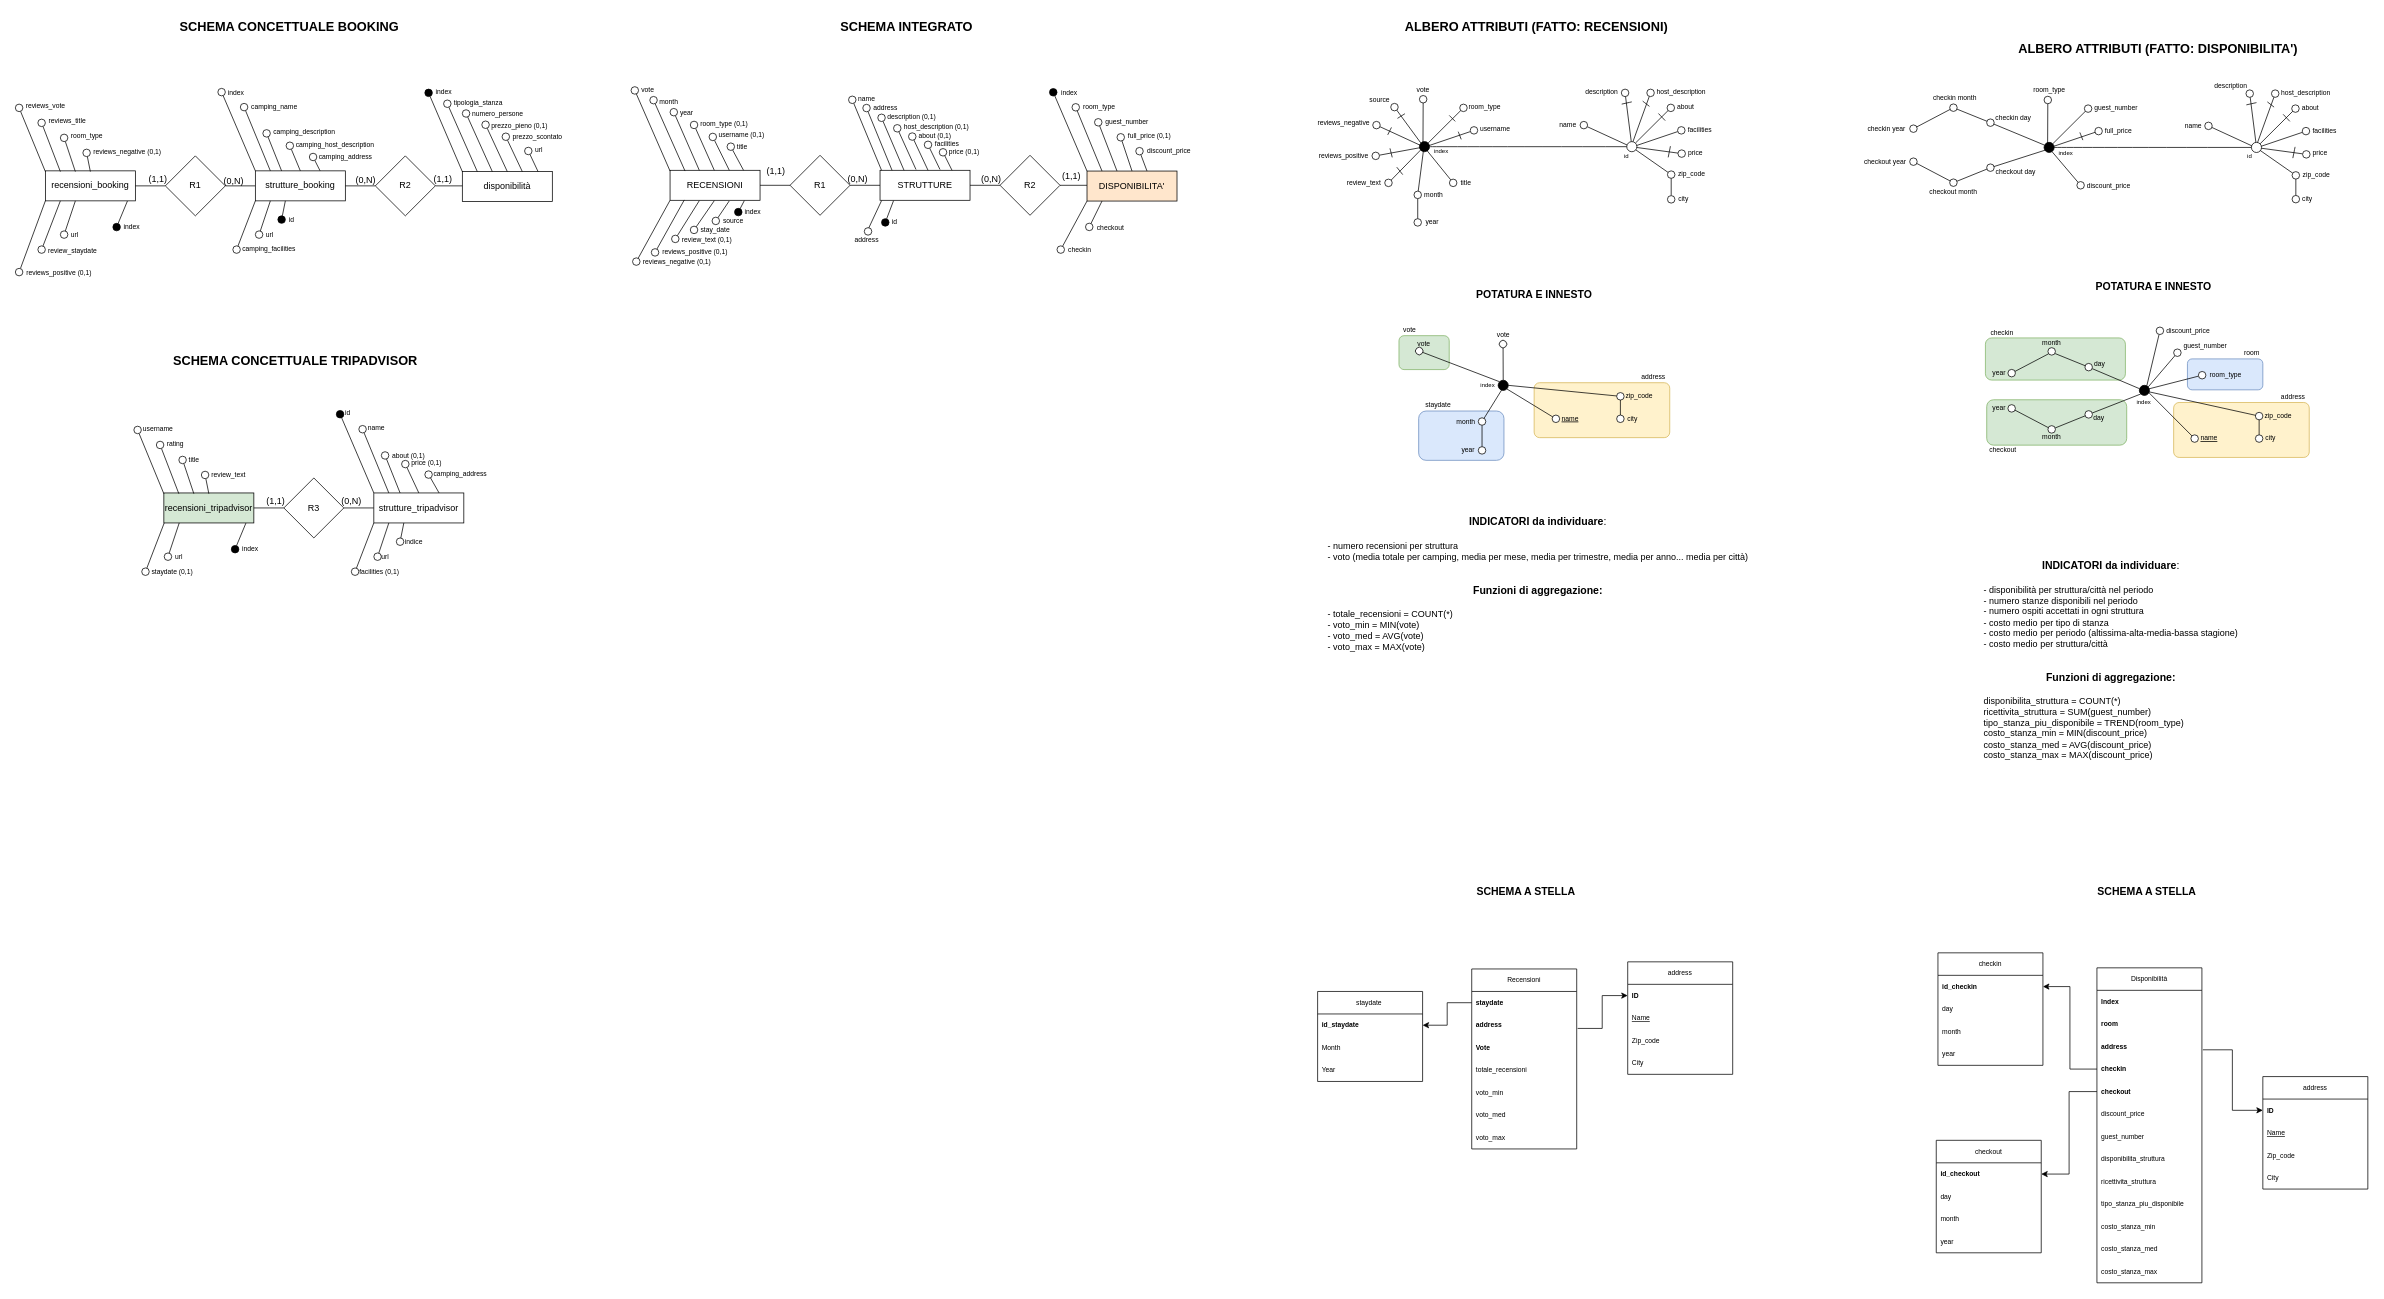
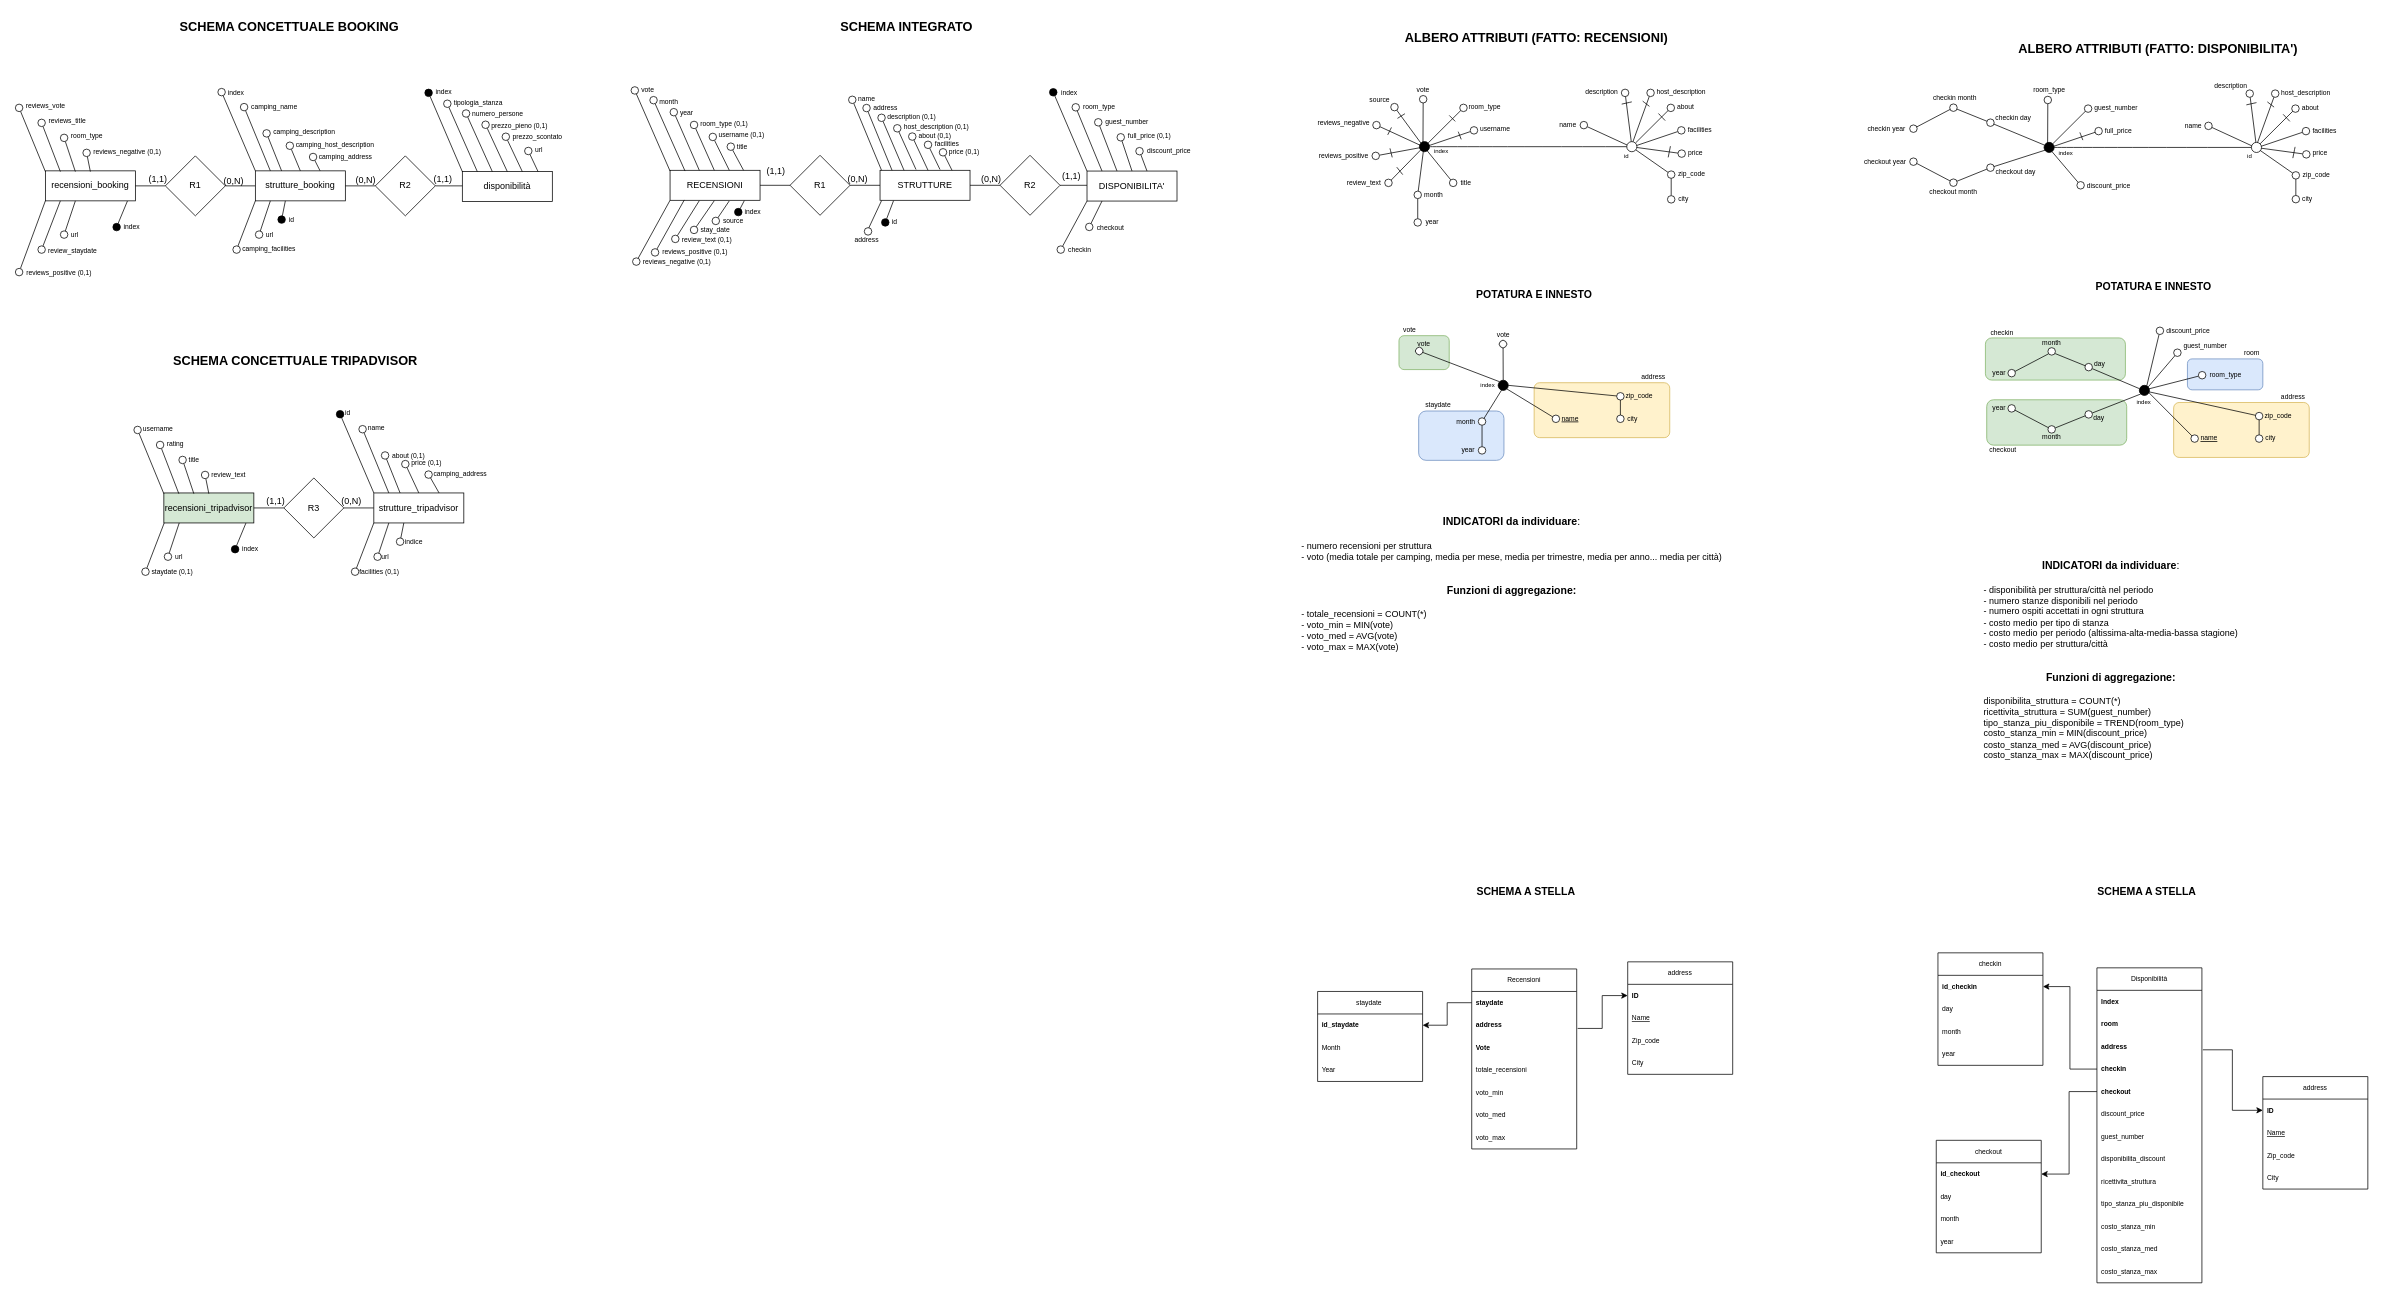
node "ALBERO ATTRIBUTI (FATTO: RECENSIONI)": moved (1536, 27) -> (1536, 38)
node "DISPONIBILITA'": fillcolor #ffe6cc -> #ffffff
node "INDICATORI da individuare: - numero recensioni per struttura - voto (media totale per camping, media per mese, media per trimestre, media per anno... media per città) Funzioni di aggregazione: - totale_recensioni = COUNT(*) - voto_min = MIN(vote) - voto_med = AVG(vote) - voto_max = MAX(vote)": moved (1538, 584) -> (1512, 584)
node "disponibilita_struttura": label "disponibilita_struttura" -> "disponibilita_discount"
